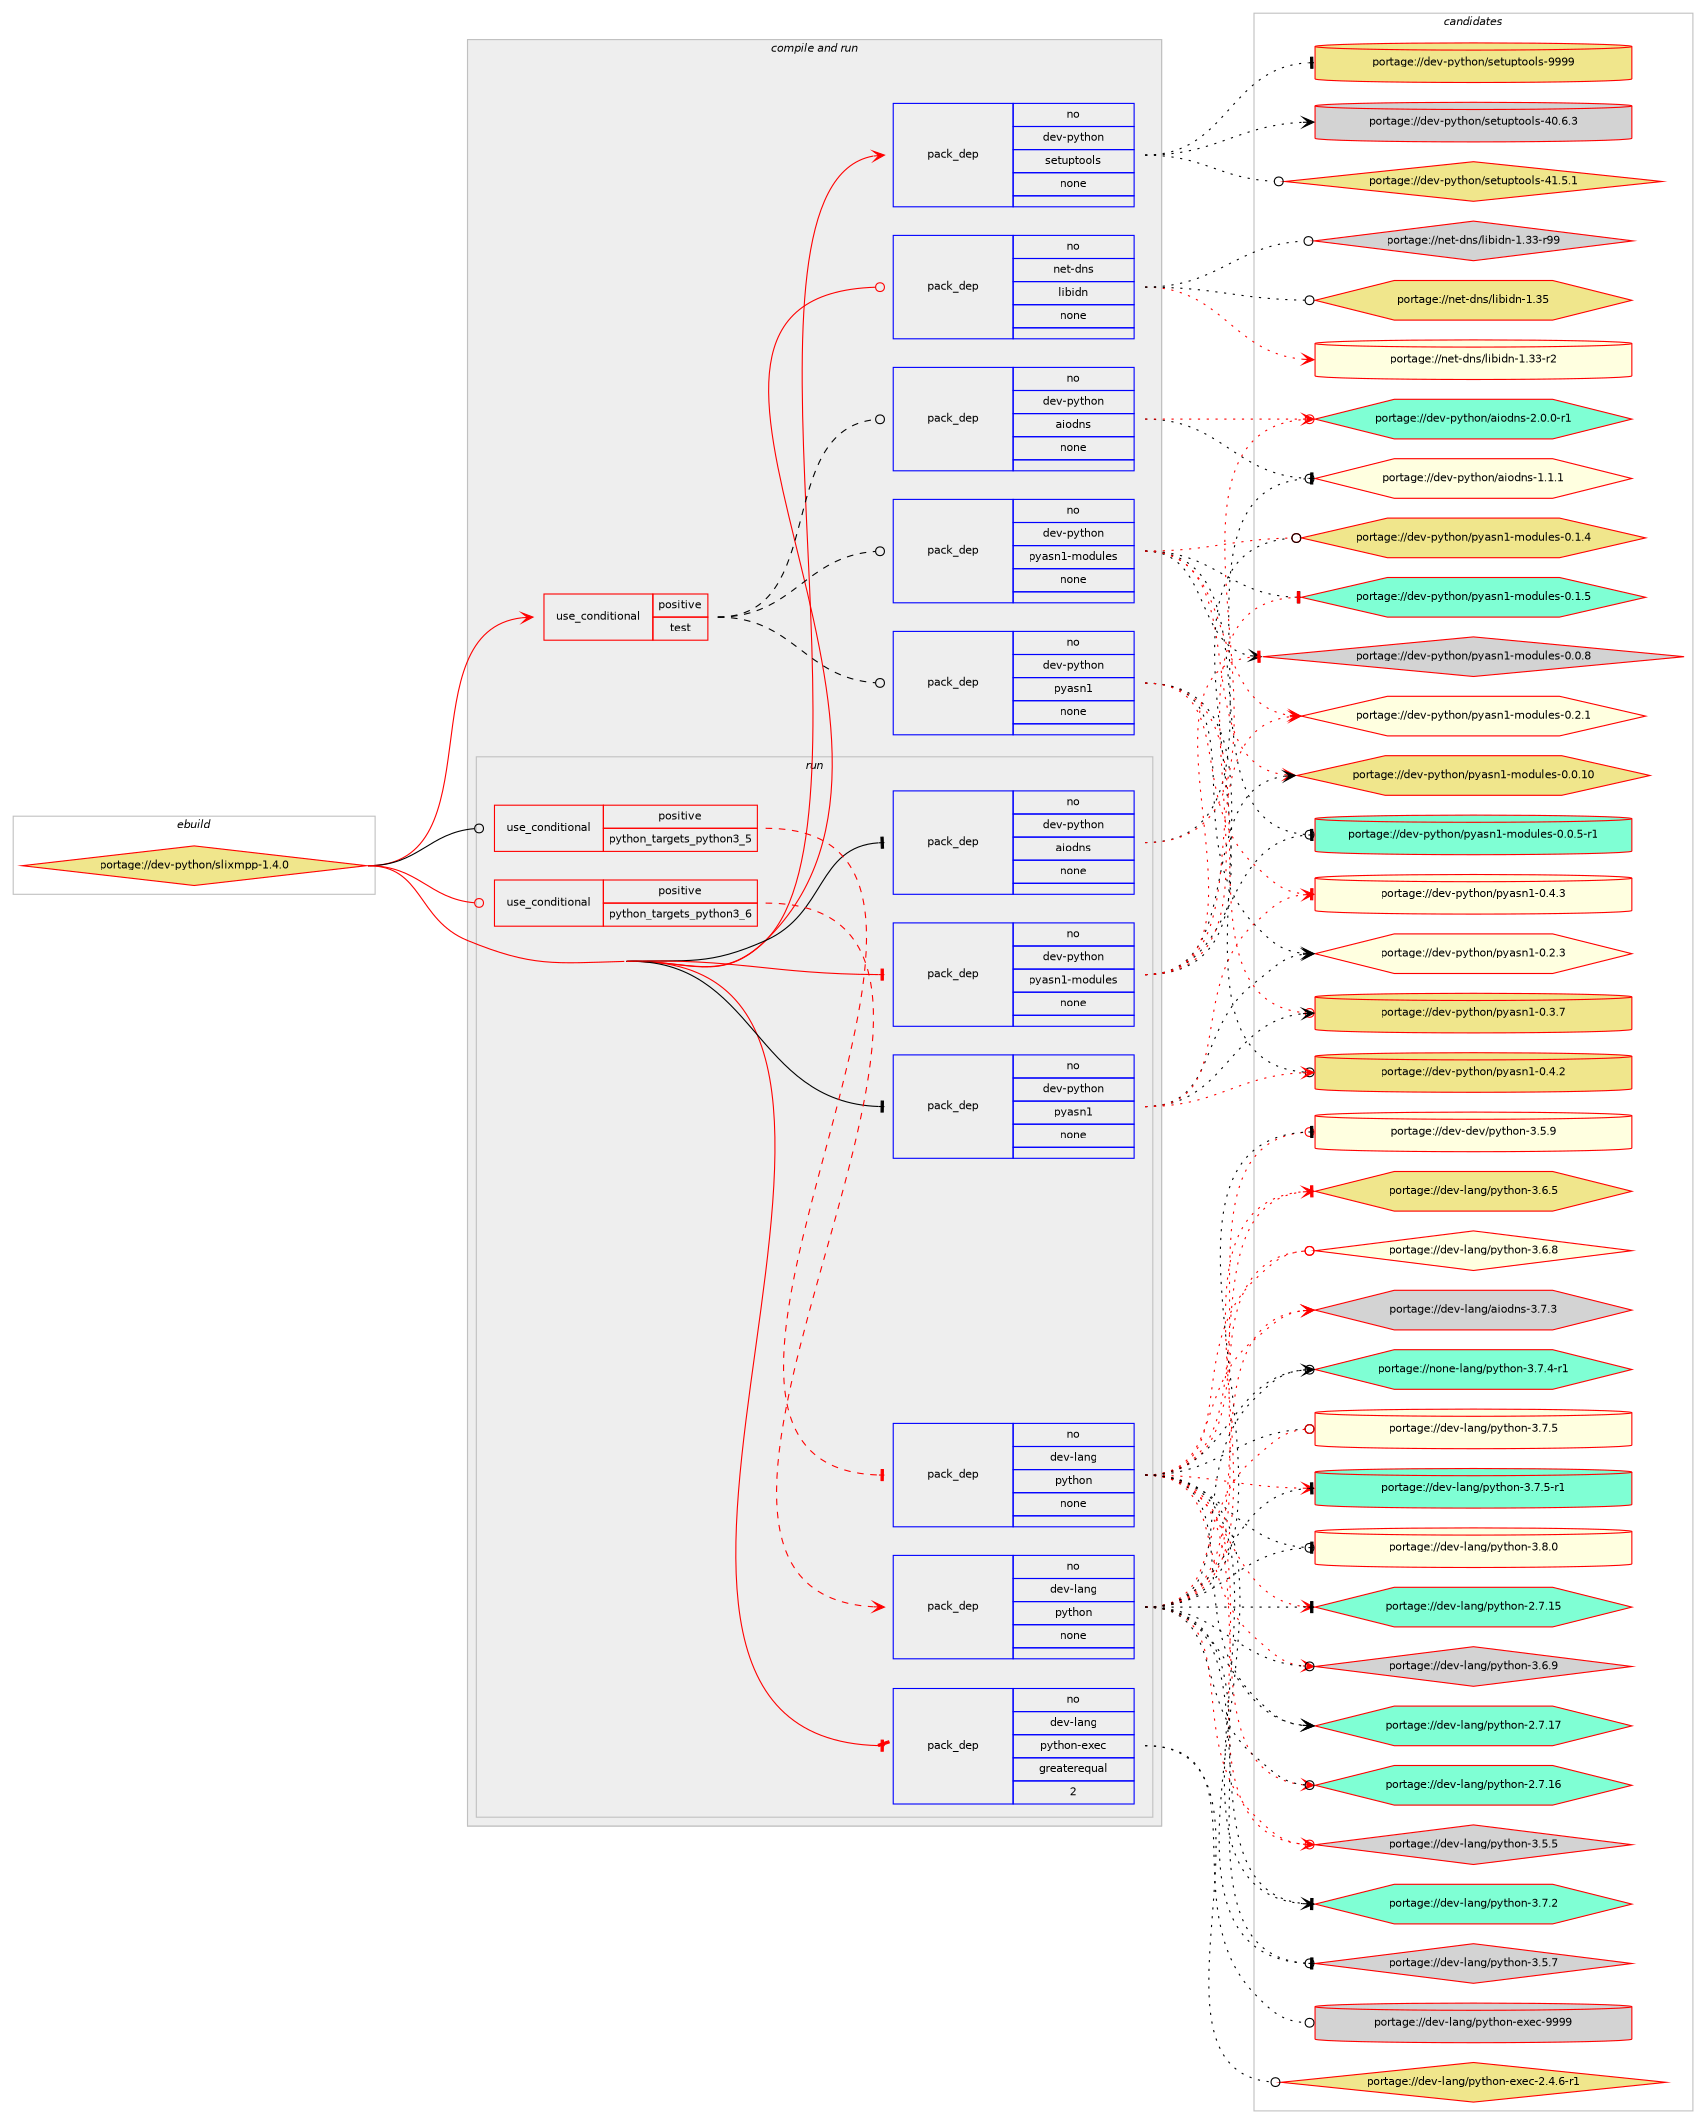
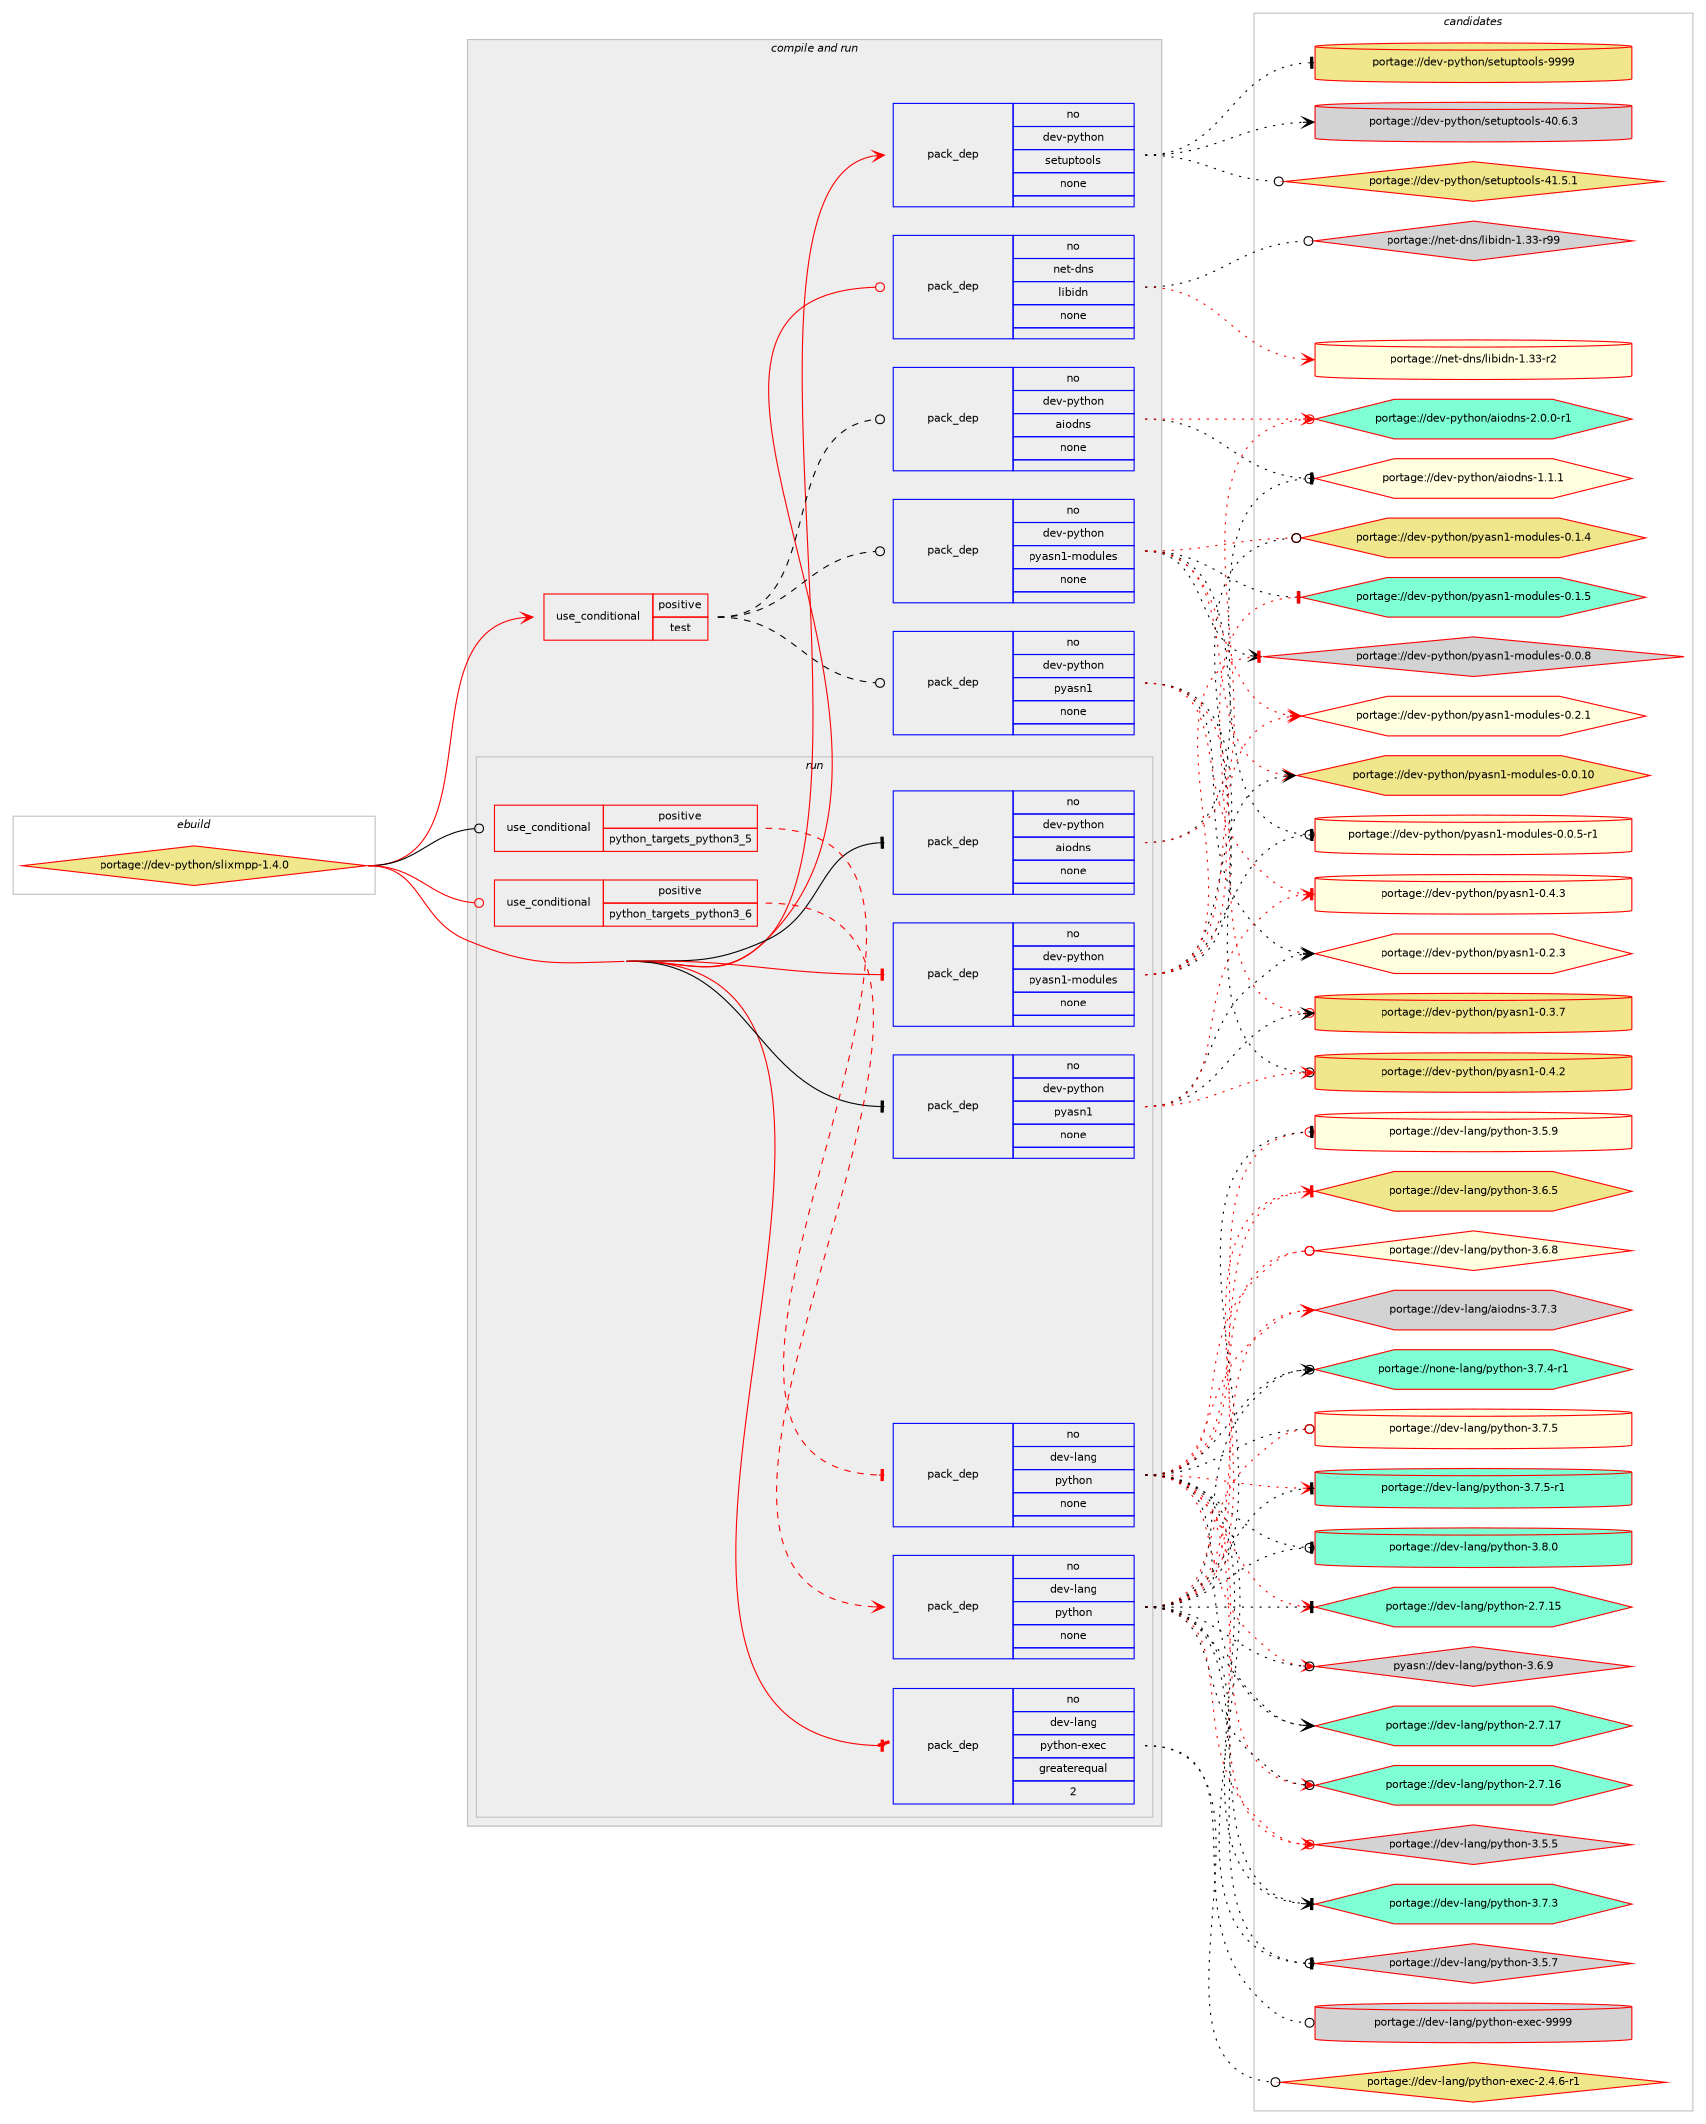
node "portage://net-dns/libidn-1.35": removed
node "portage://dev-python/pyasn1-modules-0.0.5-r1": fillcolor aquamarine -> lightyellow
node "portage://dev-dev/python-3.5.9": label "portage://dev-dev/python-3.5.9" -> "portage://dev-lang/python-3.5.9"
node "portage://dev-lang/python-3.8.0": fillcolor lightyellow -> aquamarine
node "portage://dev-lang/python-3.6.9": label "portage://dev-lang/python-3.6.9" -> "pyasn://dev-lang/python-3.6.9"
node "portage://dev-lang/python-3.7.2": label "portage://dev-lang/python-3.7.2" -> "portage://dev-lang/python-3.7.3"
